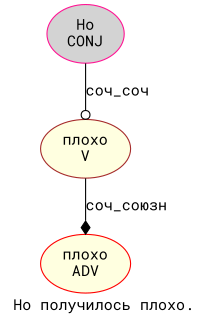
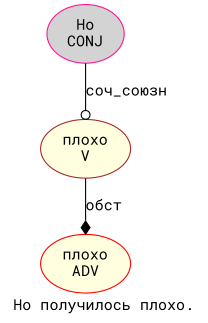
edge "Но CONJ" -> "плохо V": label "соч_соч" -> "соч_союзн"
edge "плохо V" -> "плохо ADV": label "соч_союзн" -> "обст"
